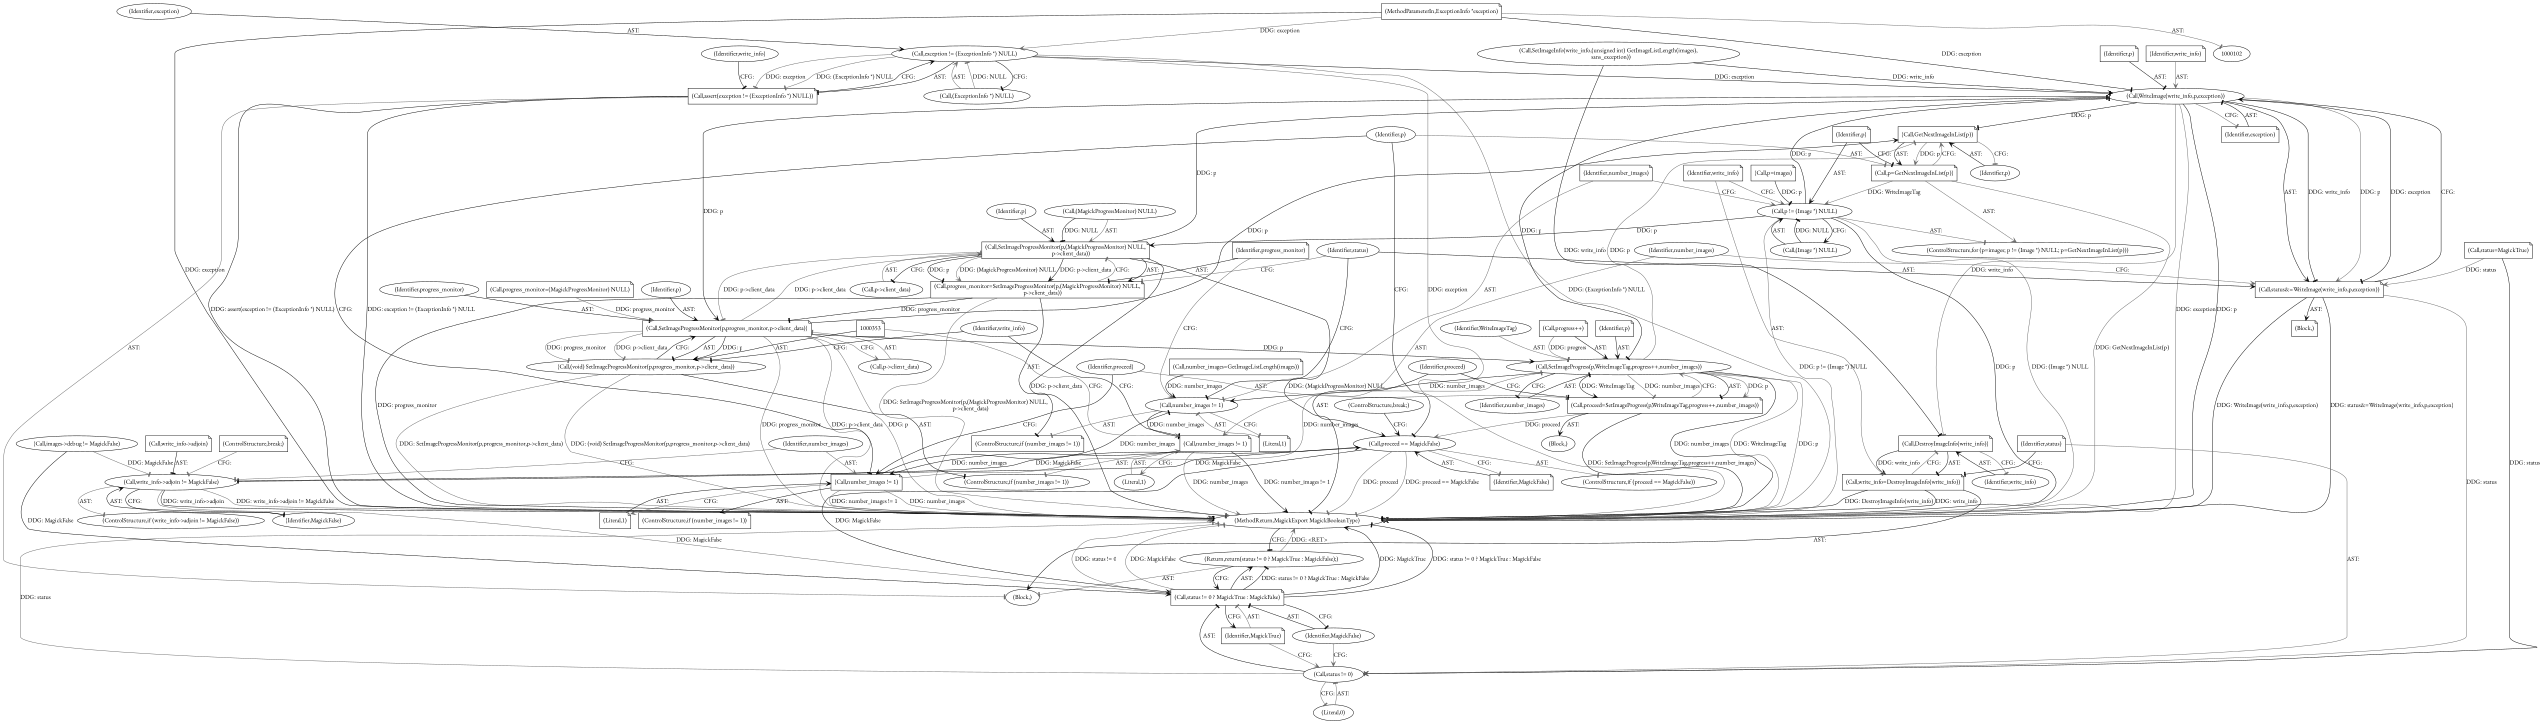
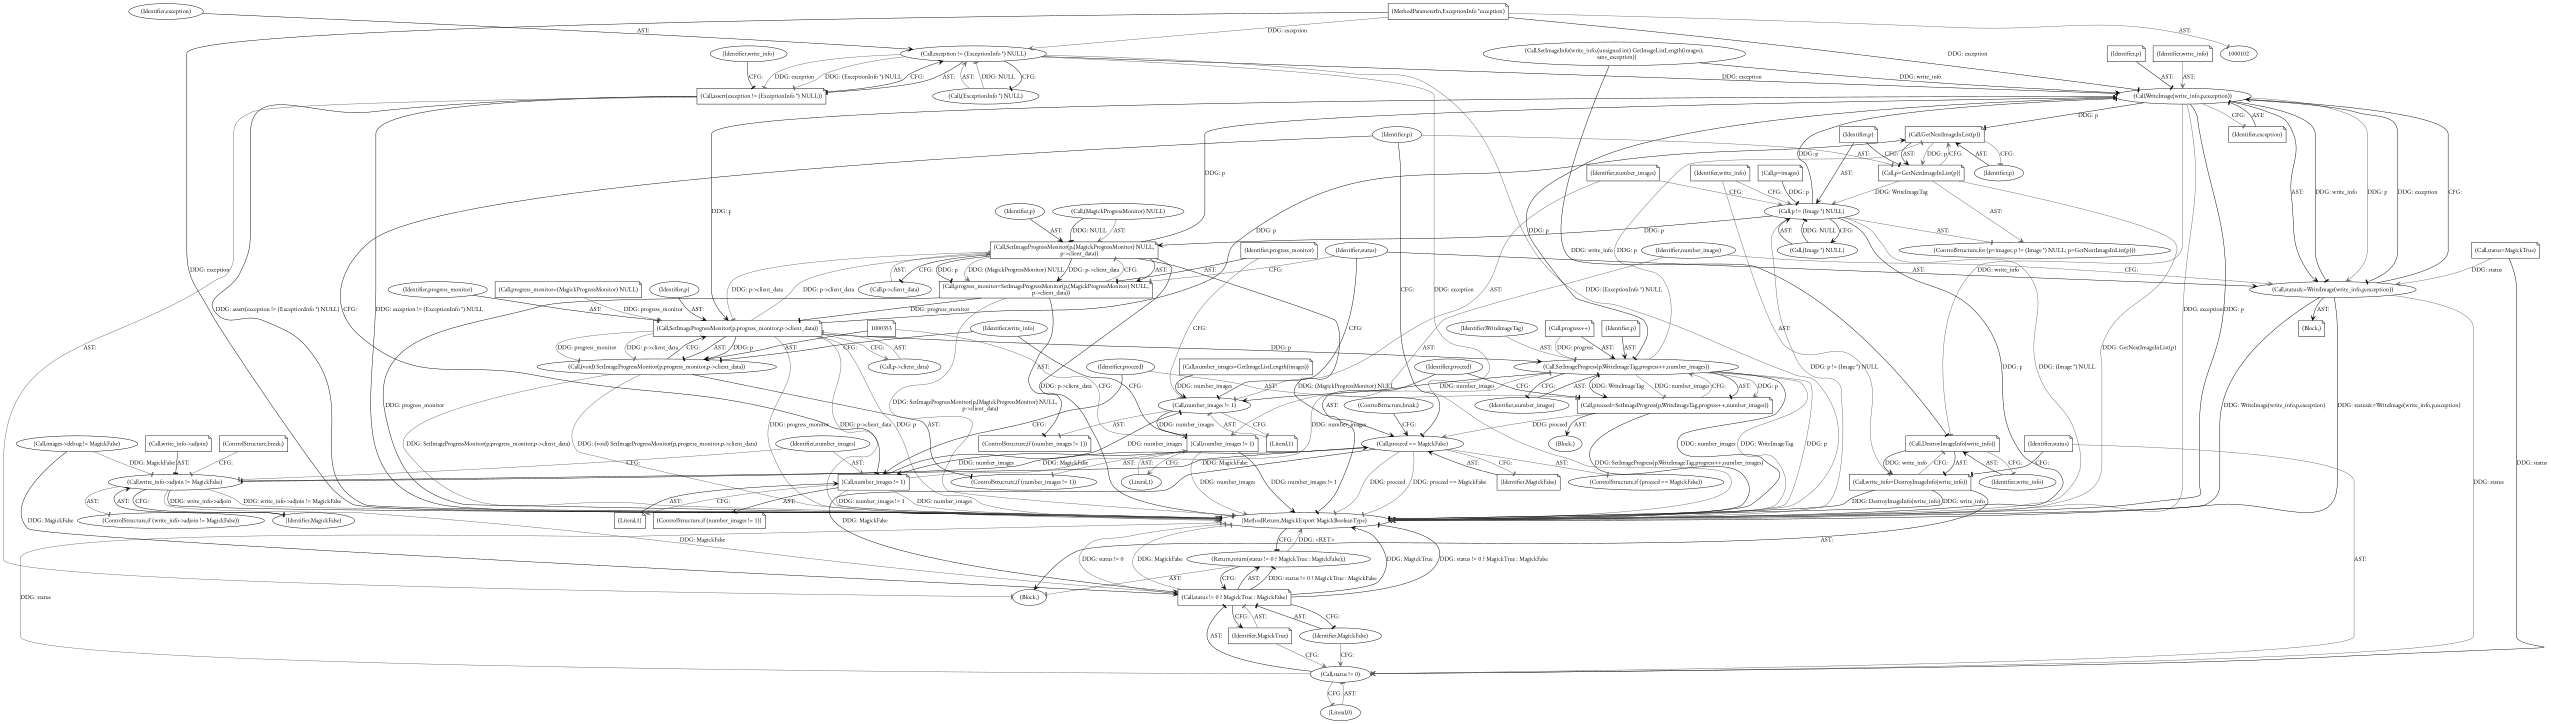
node "(Call,status&=WriteImage(write_info,p,exception))": shape note -> ellipse
